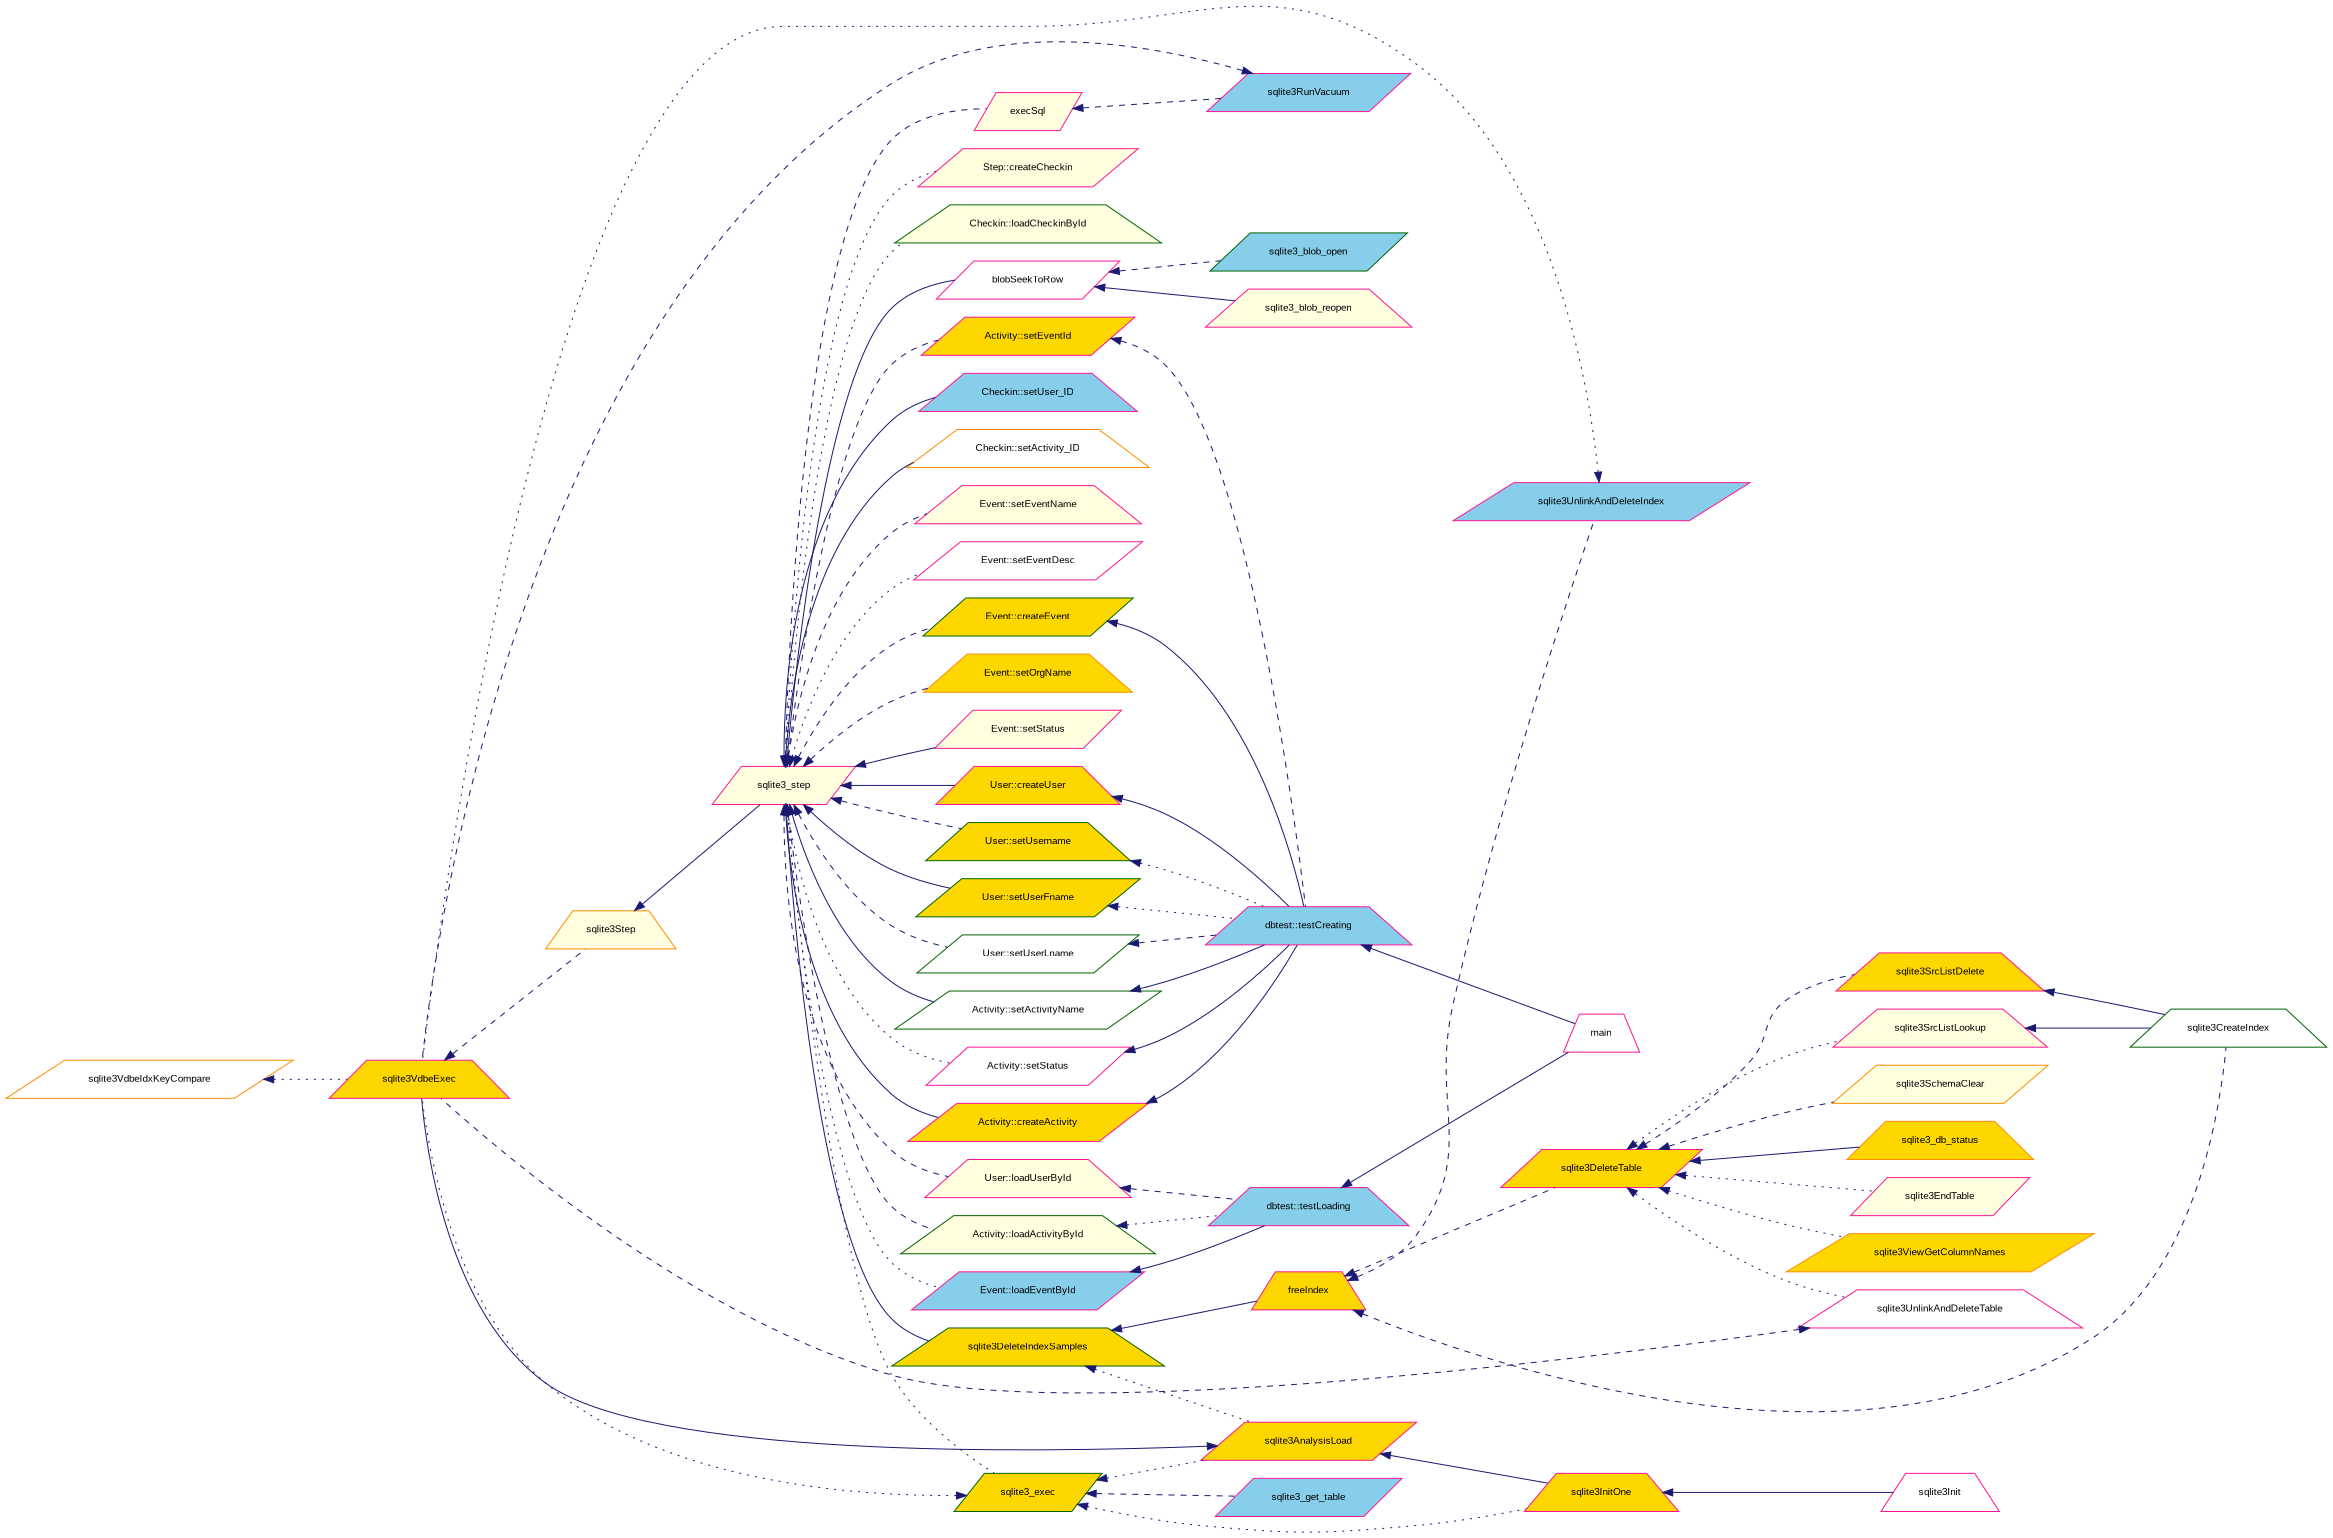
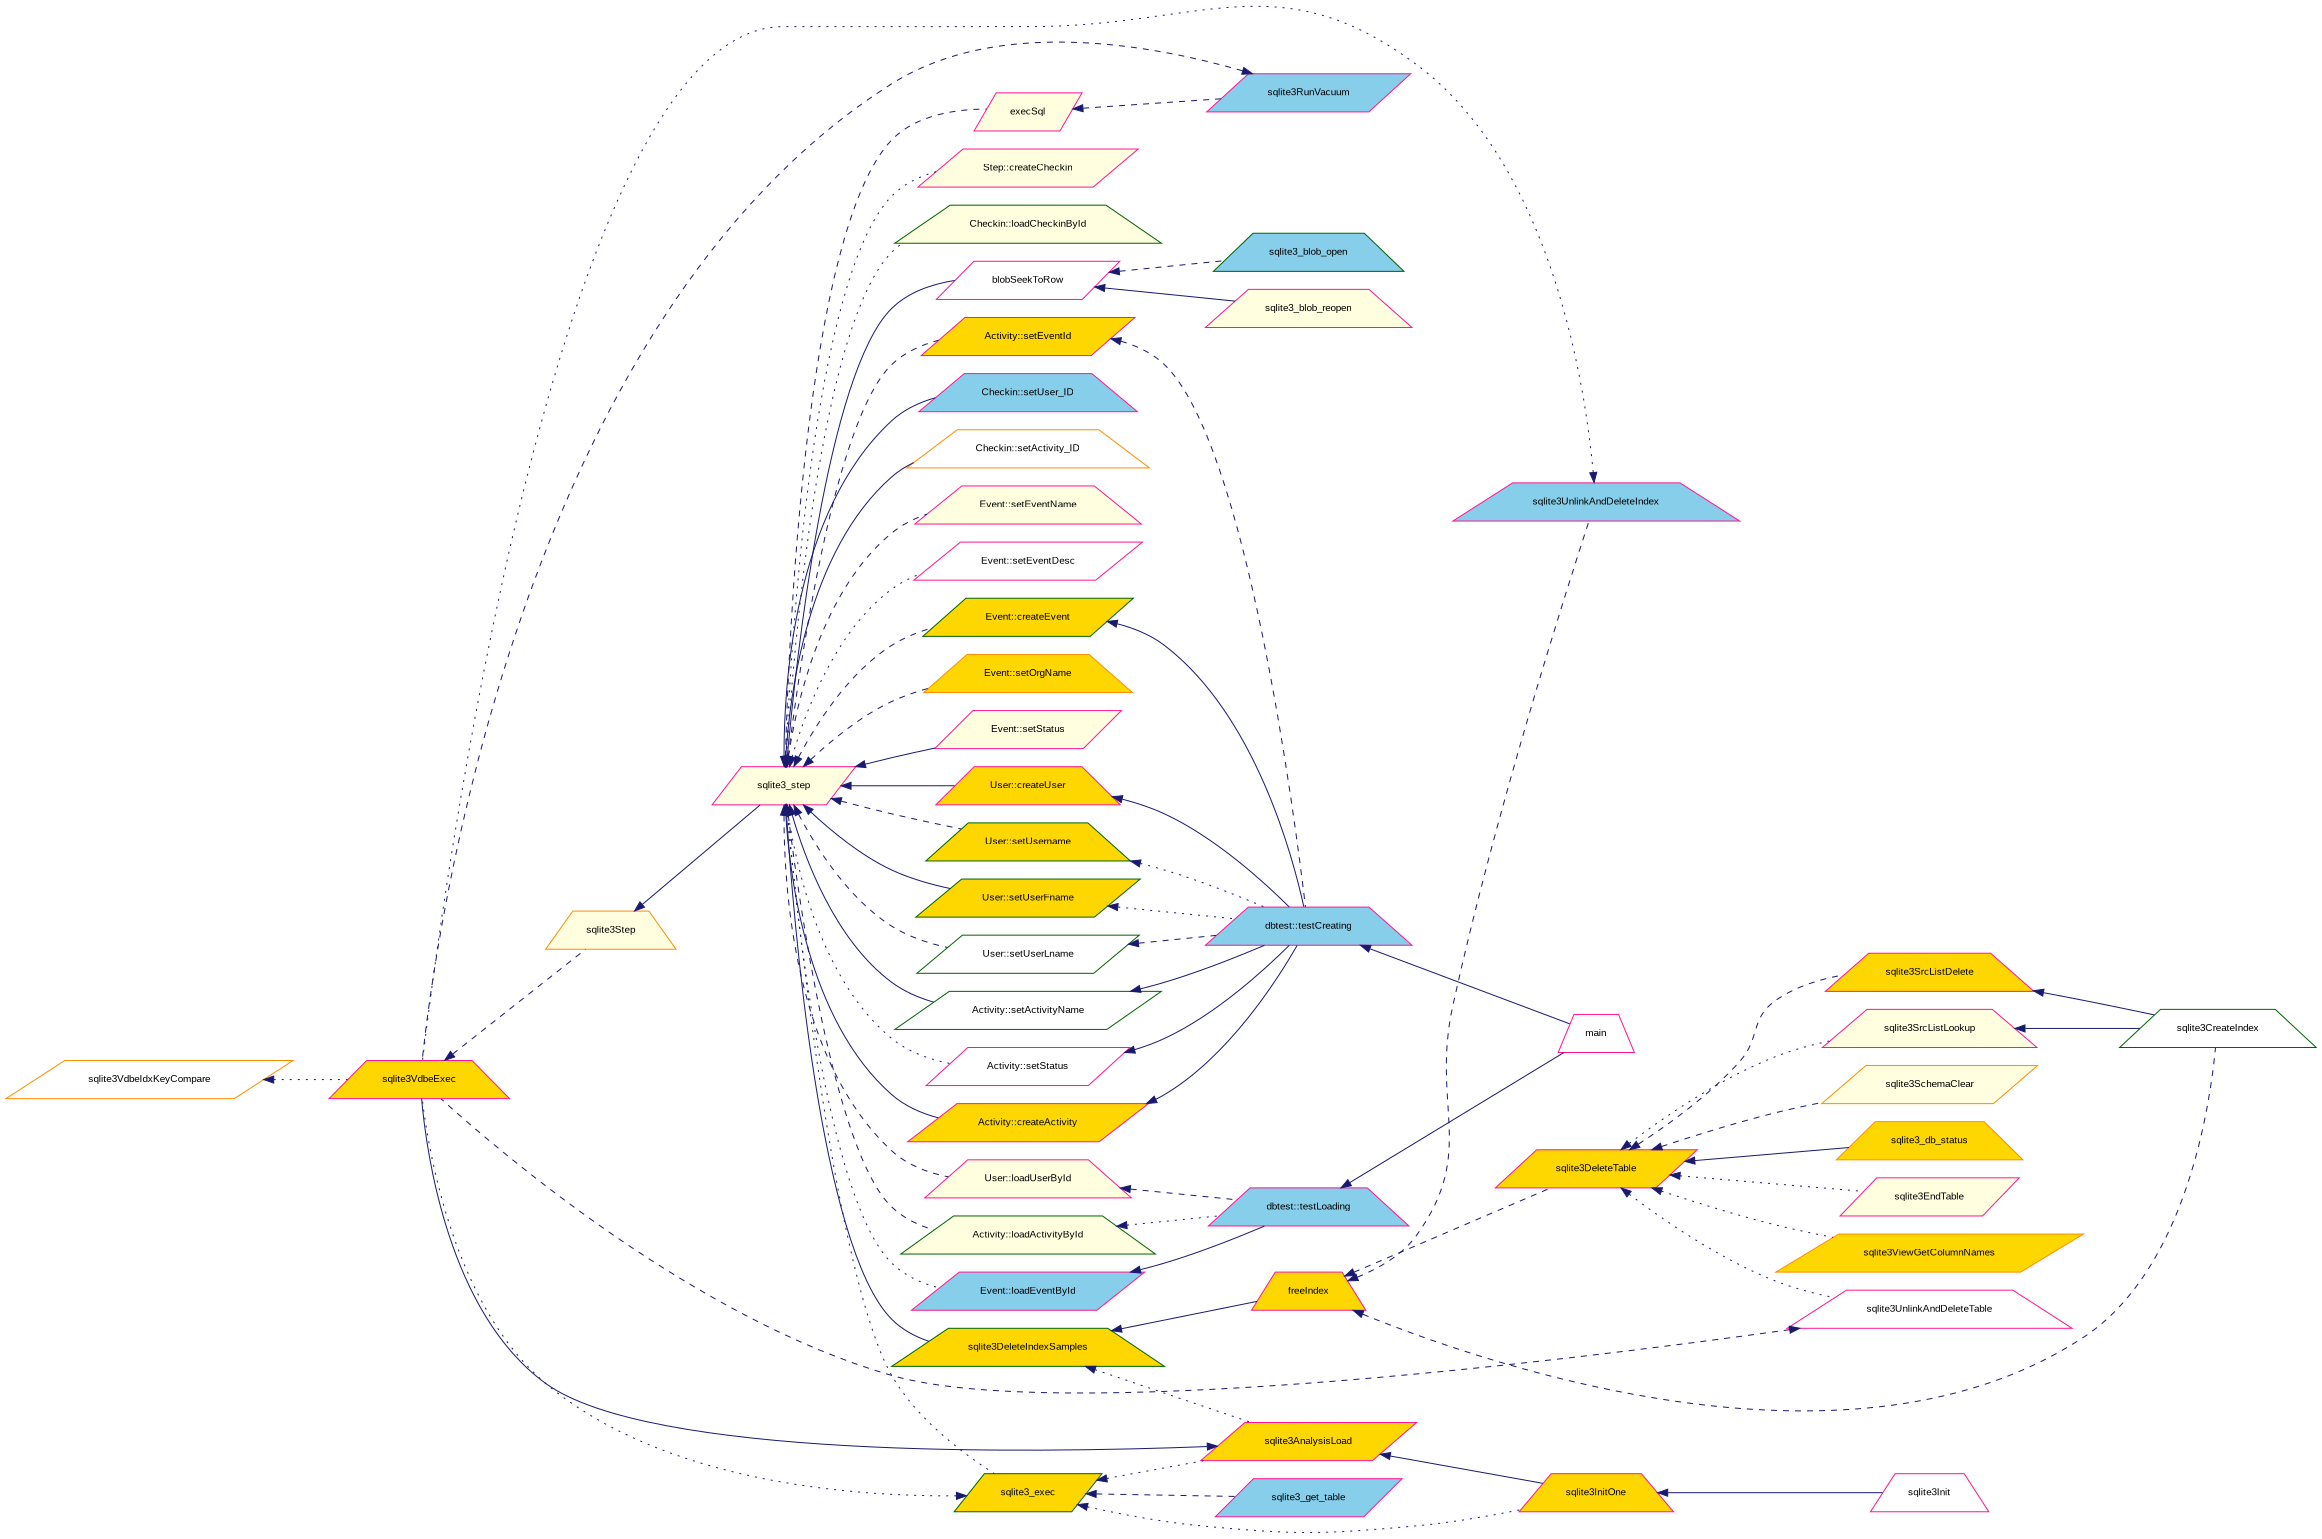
node "sqlite3_blob_open": shape parallelogram -> trapezium
node "sqlite3UnlinkAndDeleteIndex": shape parallelogram -> trapezium
